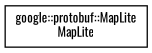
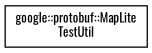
node "google::protobuf::MapLite MapLite": label "google::protobuf::MapLite MapLite" -> "google::protobuf::MapLite TestUtil"
